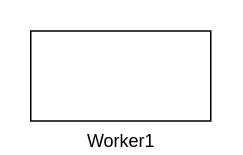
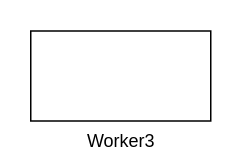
node "Worker1": label "Worker1" -> "Worker3"
